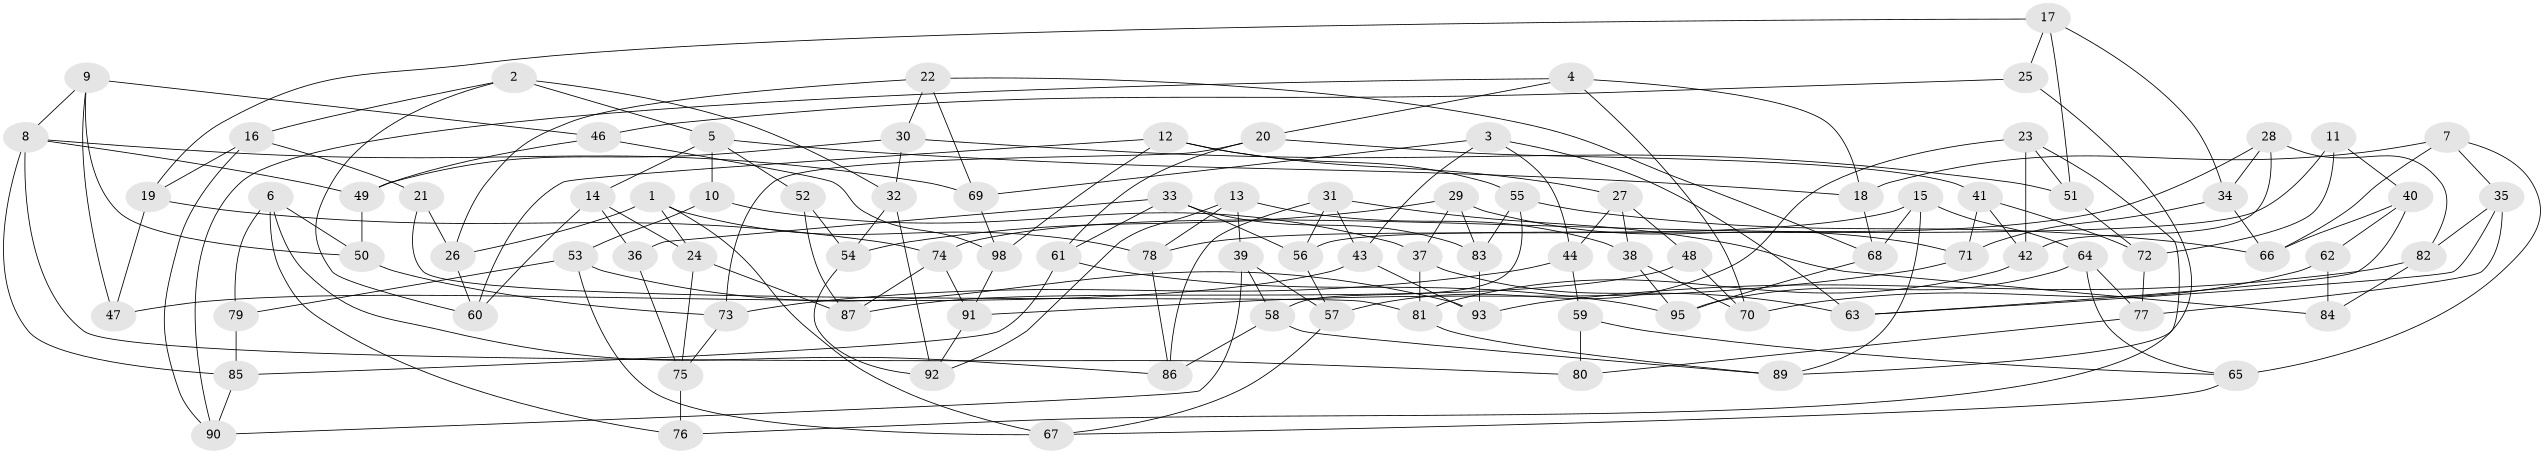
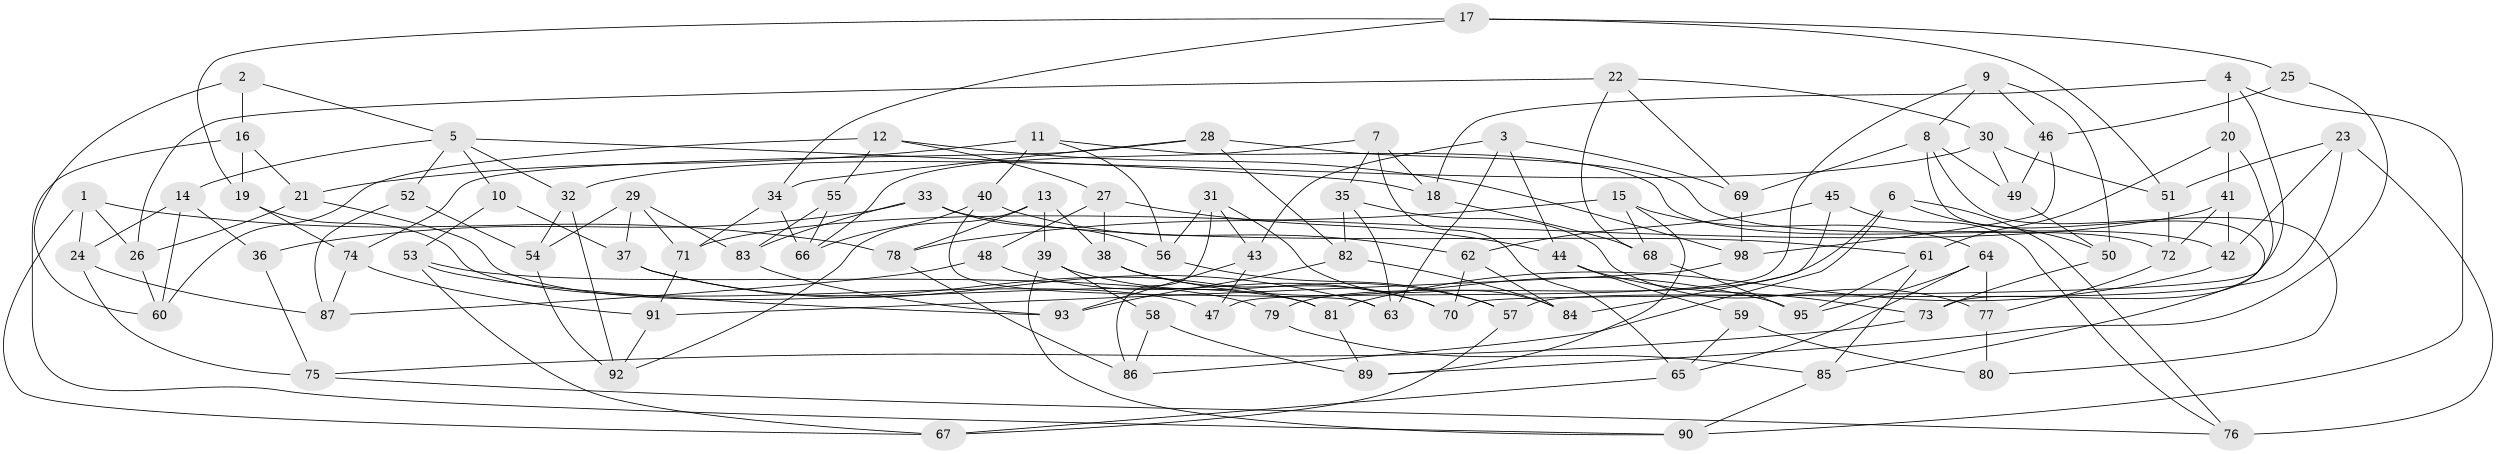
edge "2" -- "32": now "5" -- "32"
edge "11" -- "21": added
node "45": added
edge "55" -- "58": removed
